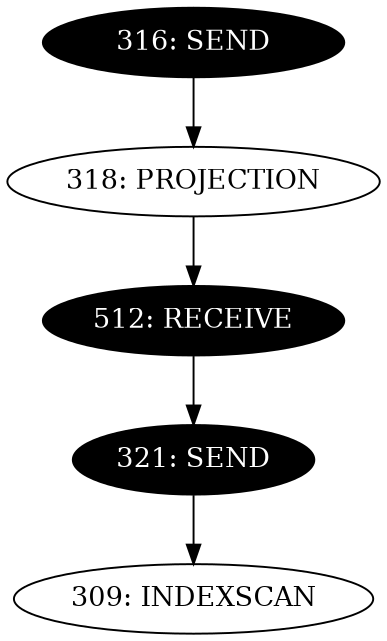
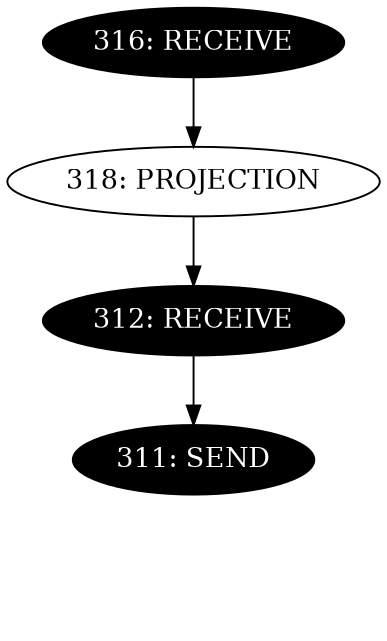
node "316: SEND": label "316: SEND" -> "316: RECEIVE"
node "512: RECEIVE": label "512: RECEIVE" -> "312: RECEIVE"
node "321: SEND": label "321: SEND" -> "311: SEND"
node "309: INDEXSCAN": removed
